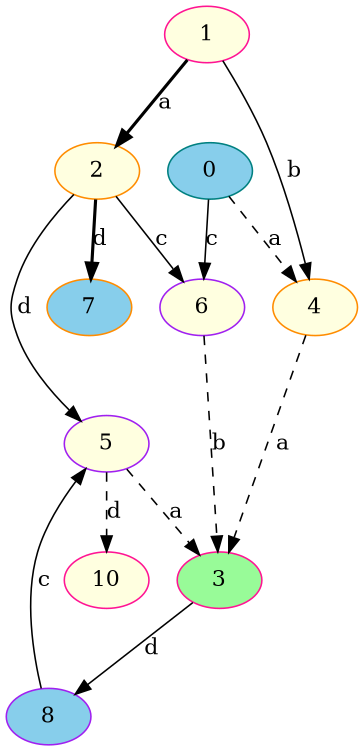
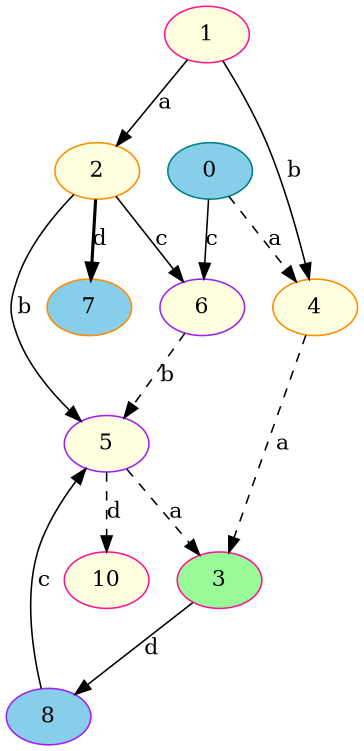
edge "1" -> "2": style bold -> solid
edge "2" -> "5": label "d" -> "b"
edge "6" -> "3": now "6" -> "5"
